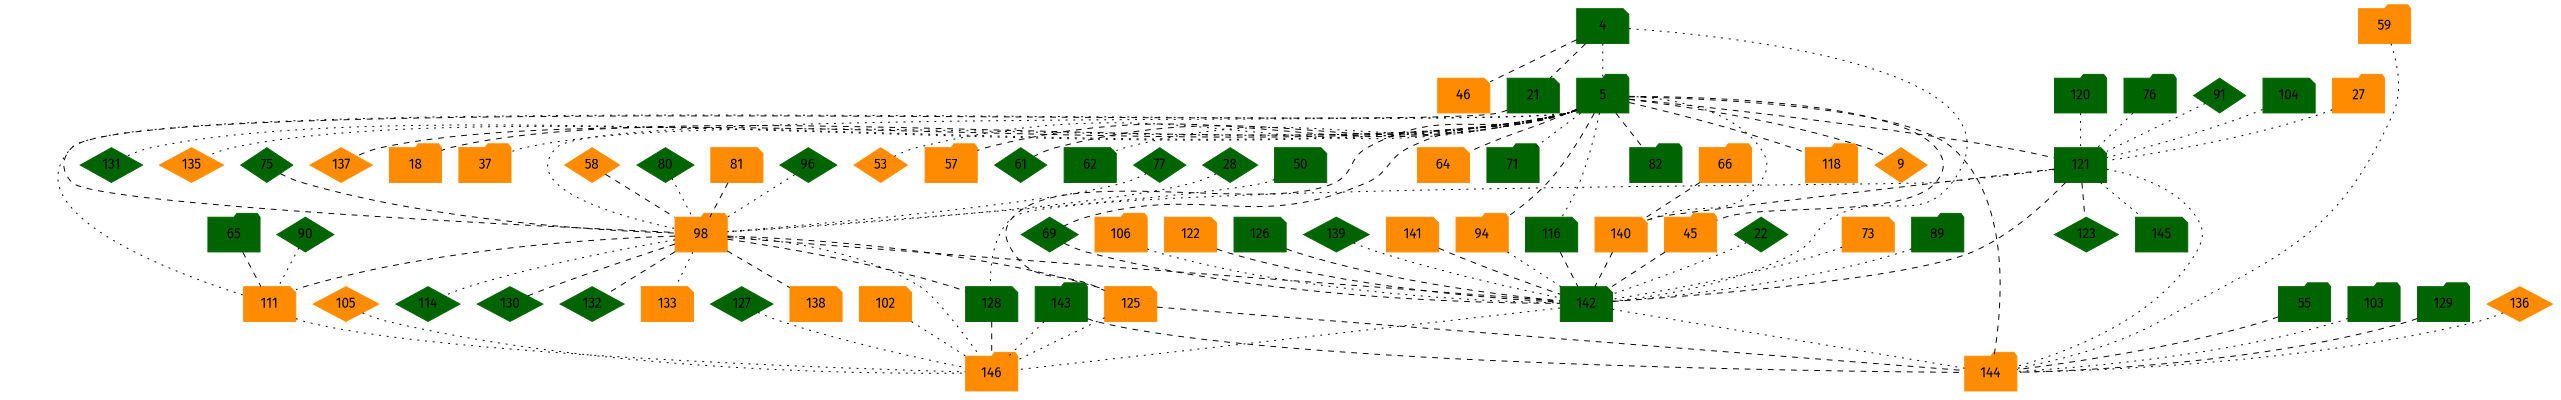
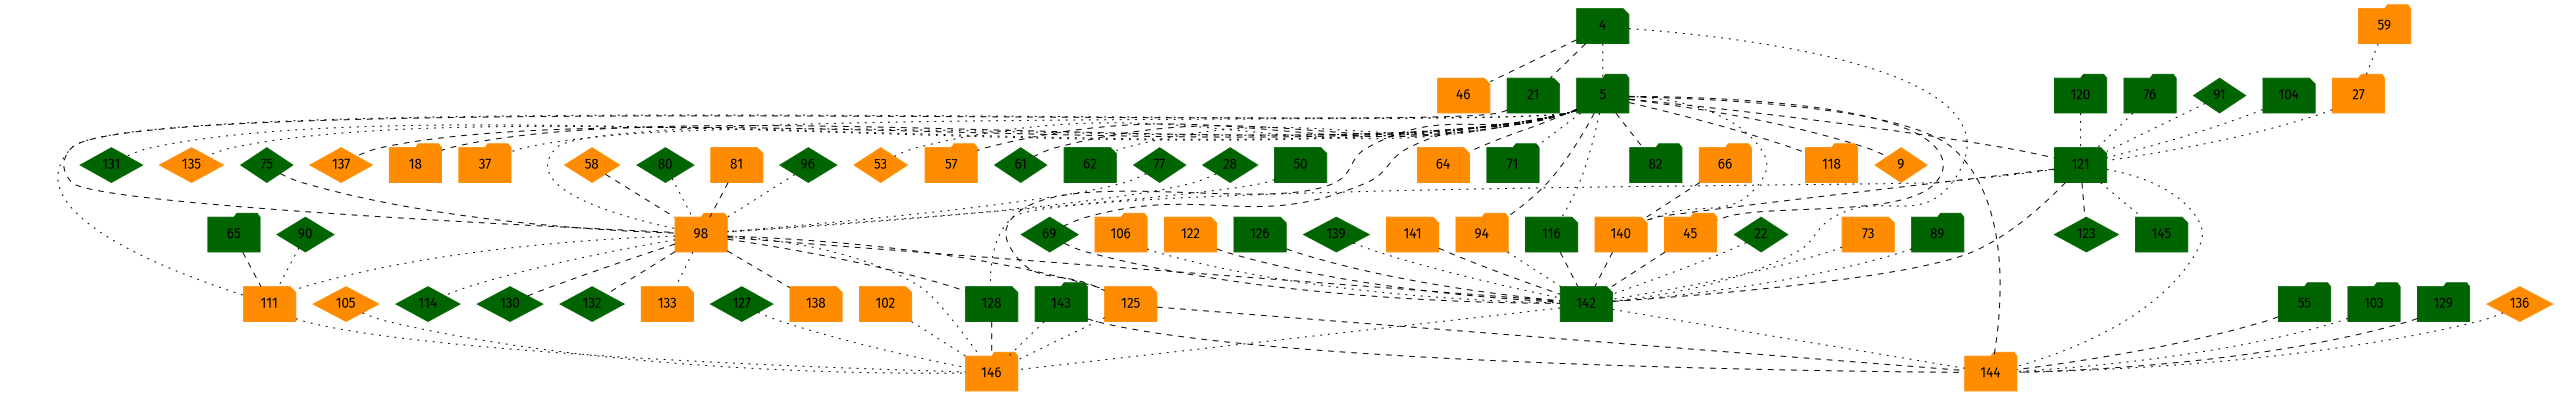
edge "98" -- "111": style dashed -> dotted
edge "59" -- "144": now "59" -- "27"
